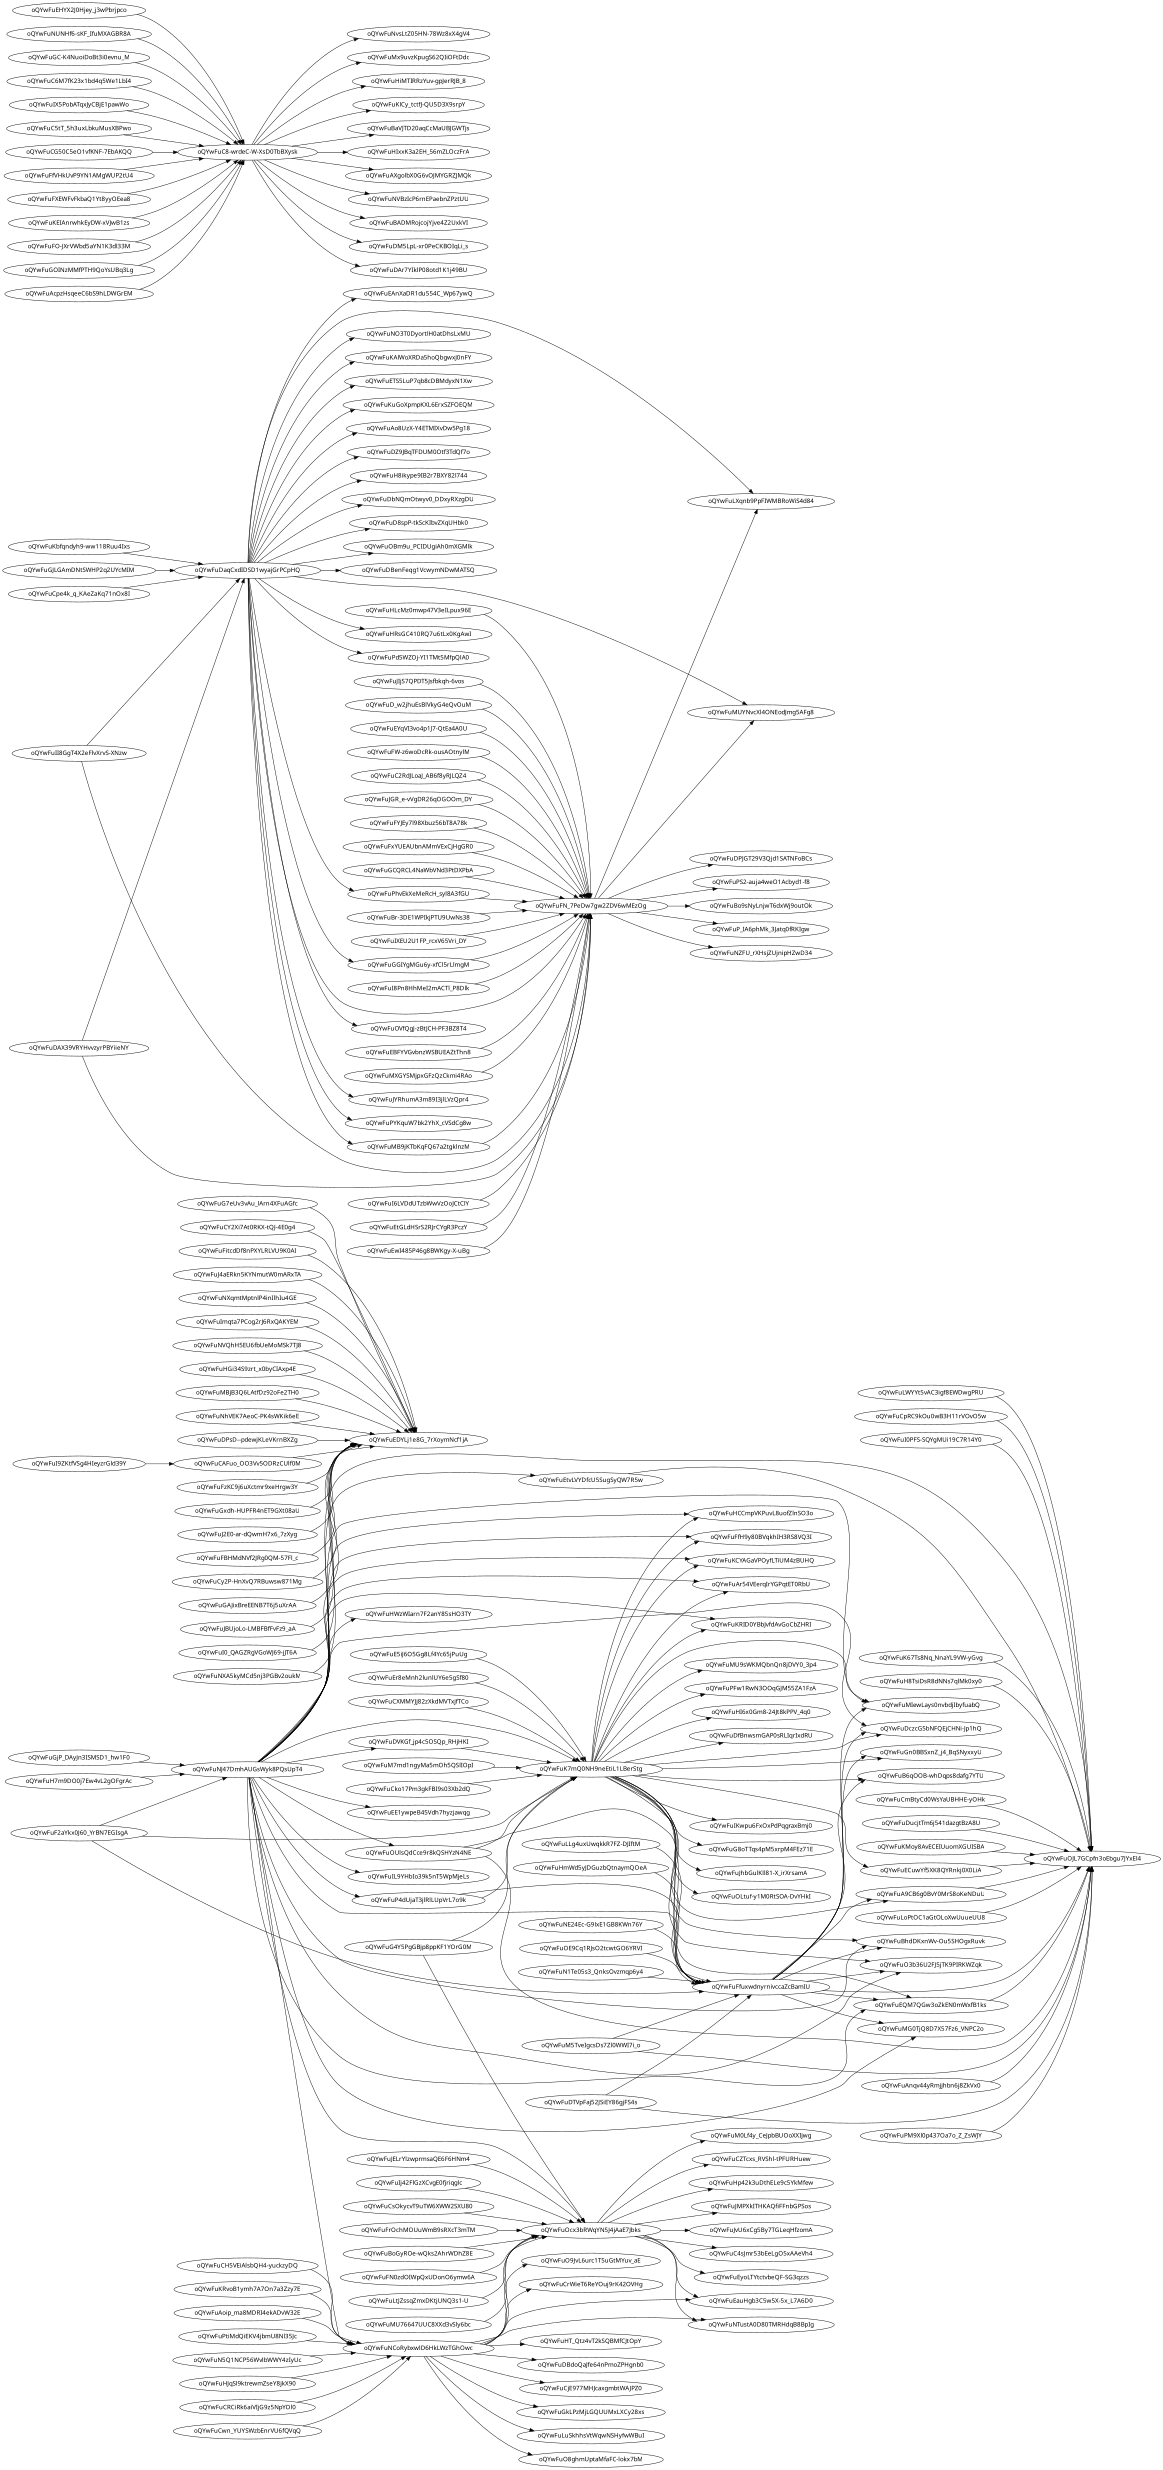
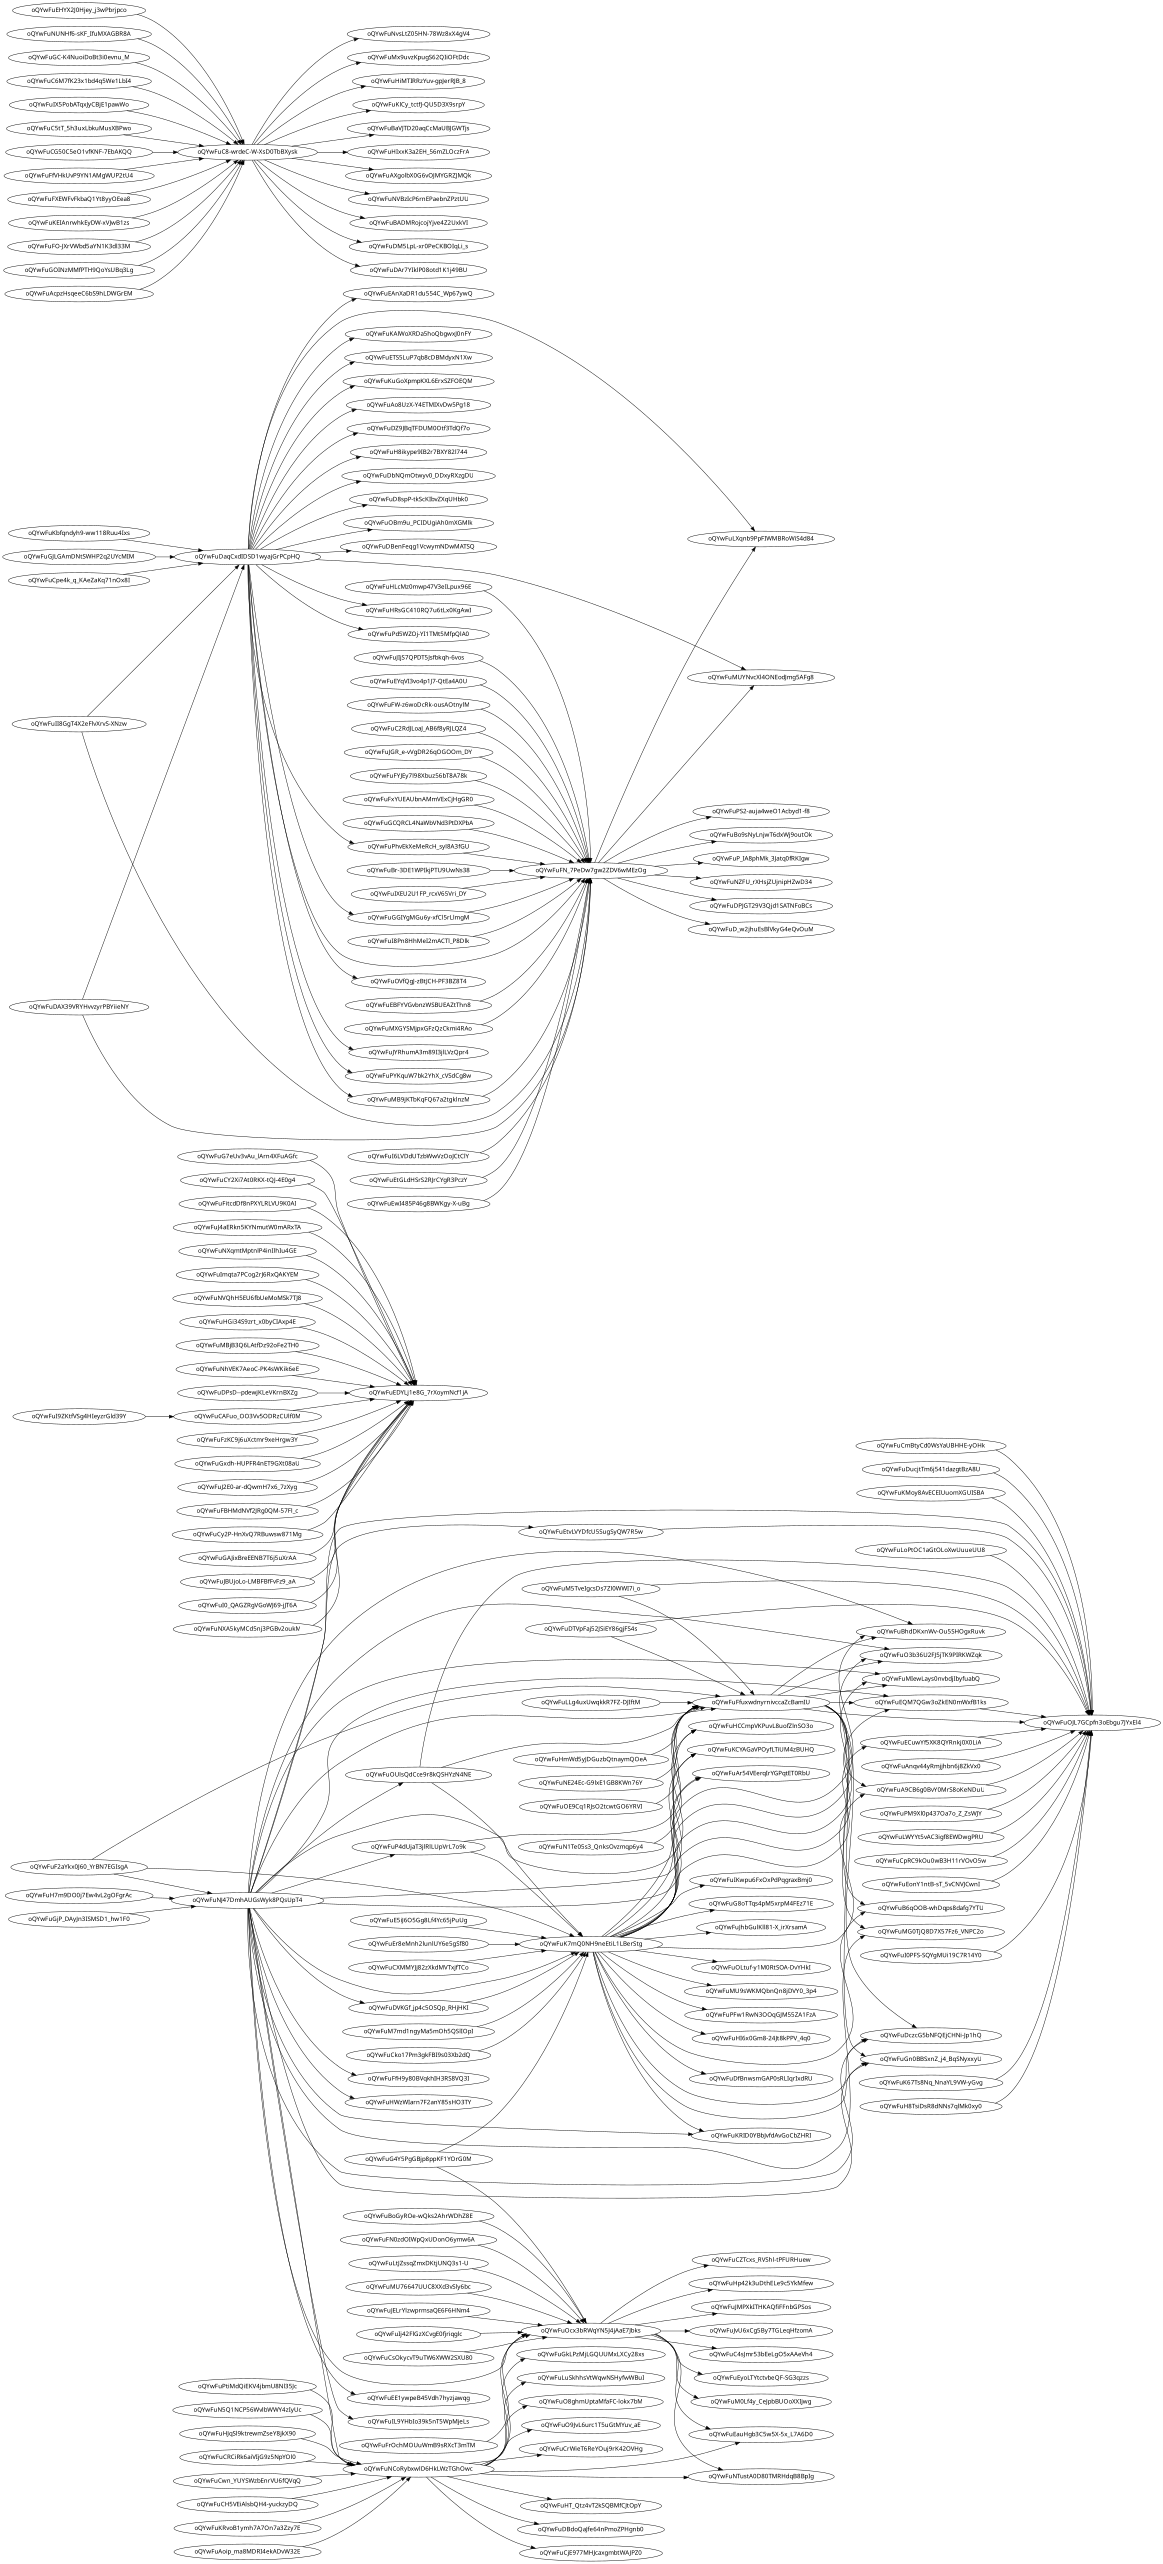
node "oQYwFuNO3T0DyortlH0atDhsLxMU": removed
edge "oQYwFuD_w2jhuEsBlVkyG4eQvOuM" -> "oQYwFuFN_7PeDw7gw2ZDV6wMEzOg": reversed
node "oQYwFuP_IA6phMk_3Jatq0fRKIgw": label "oQYwFuP_IA6phMk_3Jatq0fRKIgw" -> "oQYwFuP_IA8phMk_3Jatq0fRKIgw"
edge "oQYwFuK7mQ0NH9neEtiL1LBerStg" -> "oQYwFuFfH9y80BVqkhIH3RS8VQ3I": removed
node "oQYwFuEonY1ntB-sT_5vCNVJCwnI": added
edge "oQYwFuNJ47DmhAUGsWyk8PQsUpT4" -> "oQYwFuGn0BBSxnZ_j4_BqSNyxxyU": added
